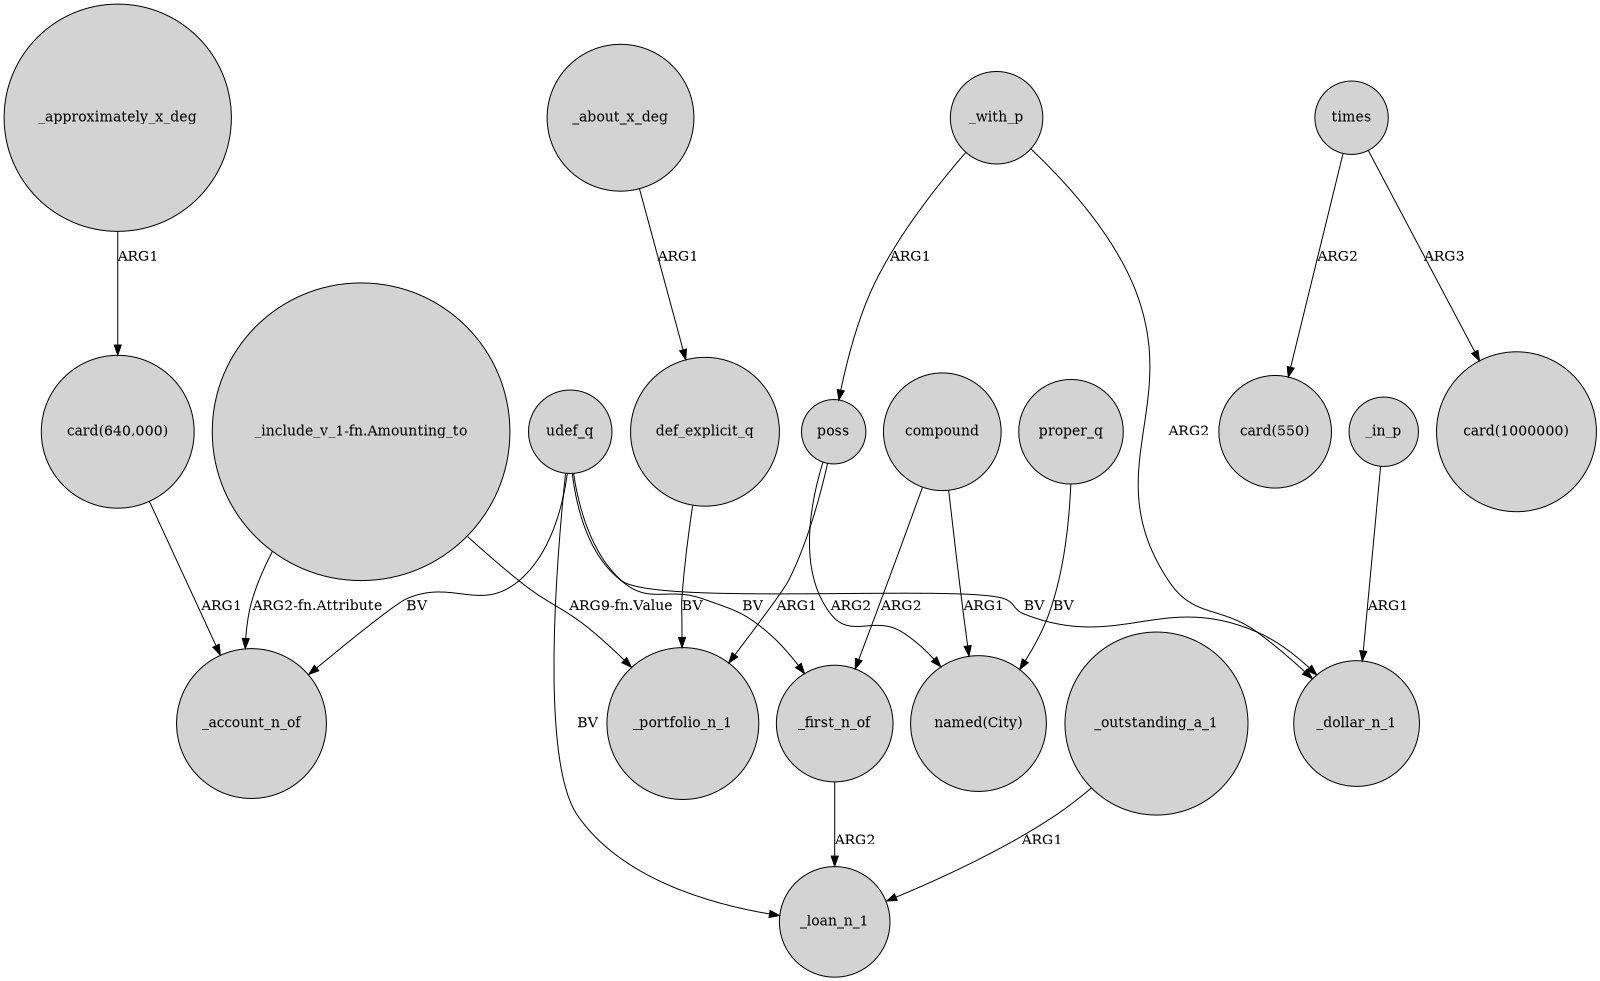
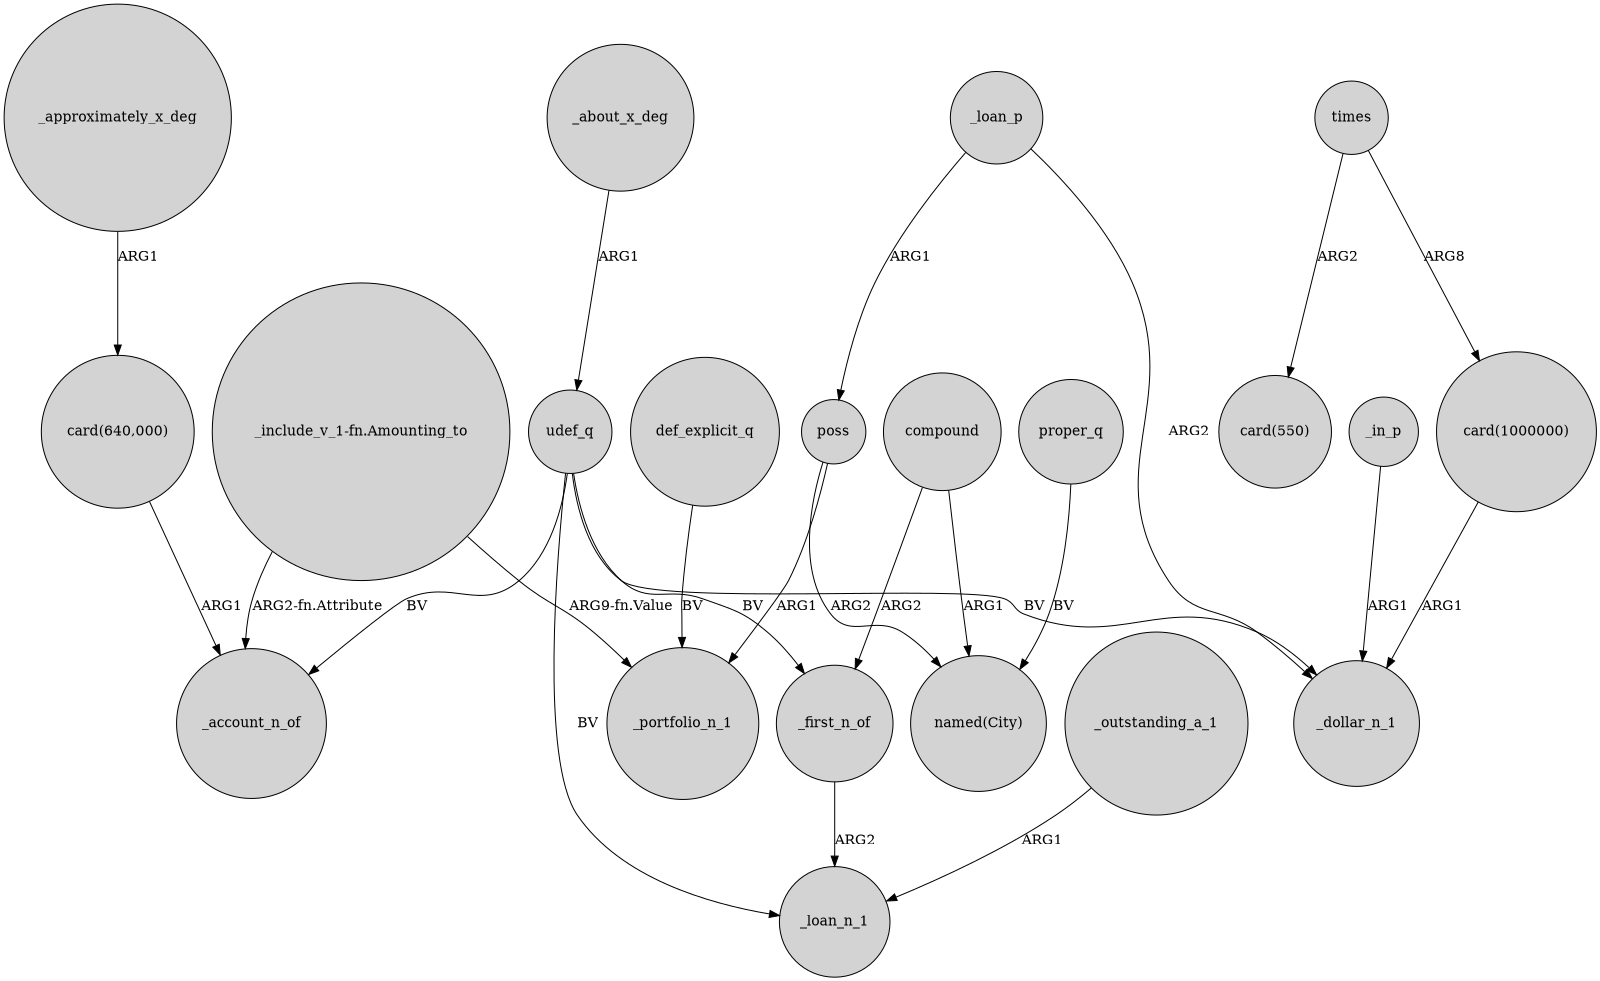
node "_with_p": label "_with_p" -> "_loan_p"
edge "times" -> "card(1000000)": label "ARG3" -> "ARG8"
edge "_about_x_deg" -> "def_explicit_q": now "_about_x_deg" -> "udef_q"
edge "card(1000000)" -> "_dollar_n_1": added, label "ARG1"
